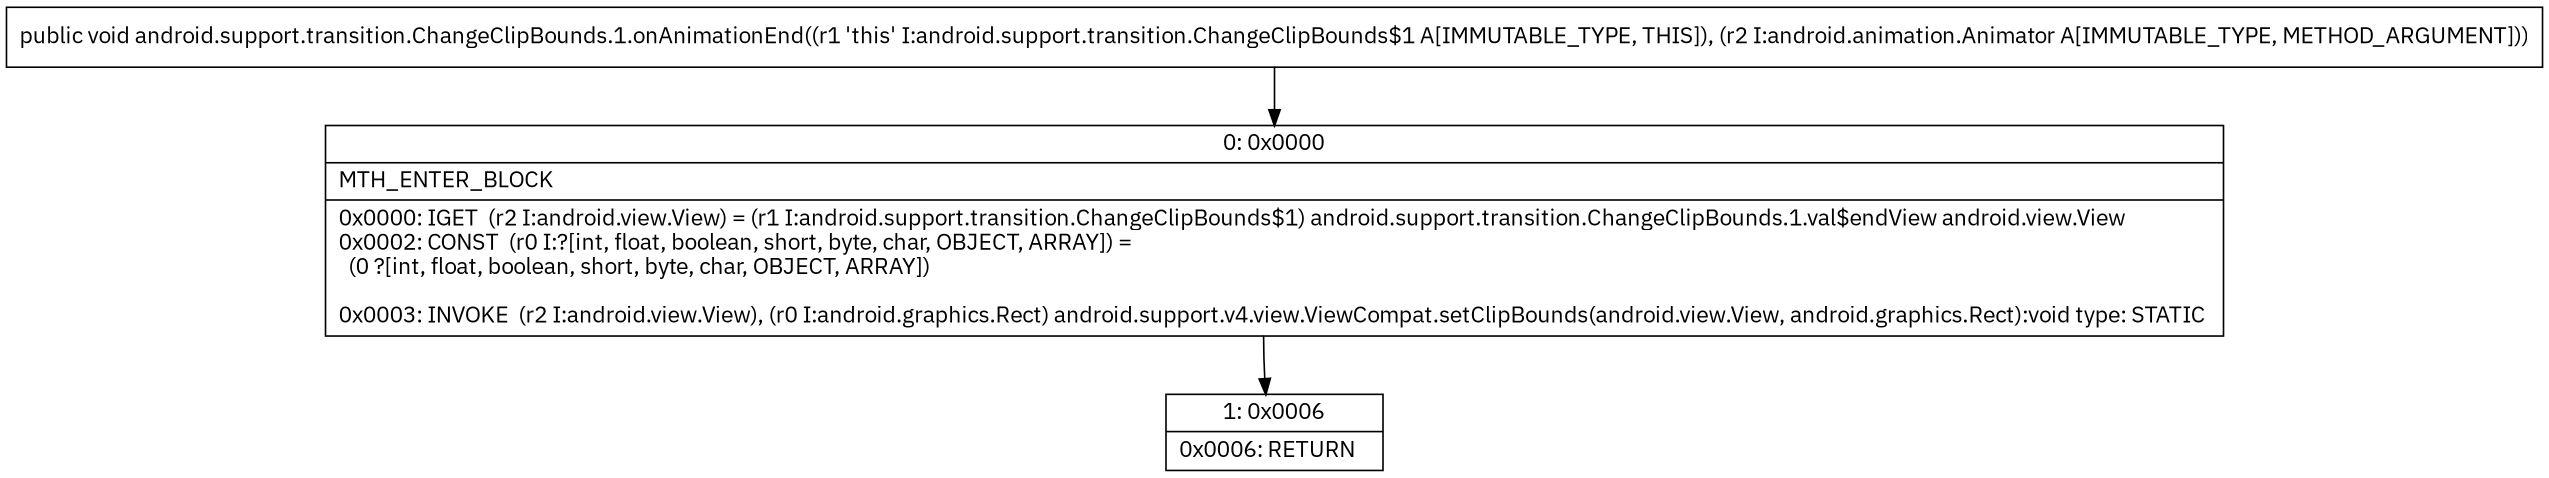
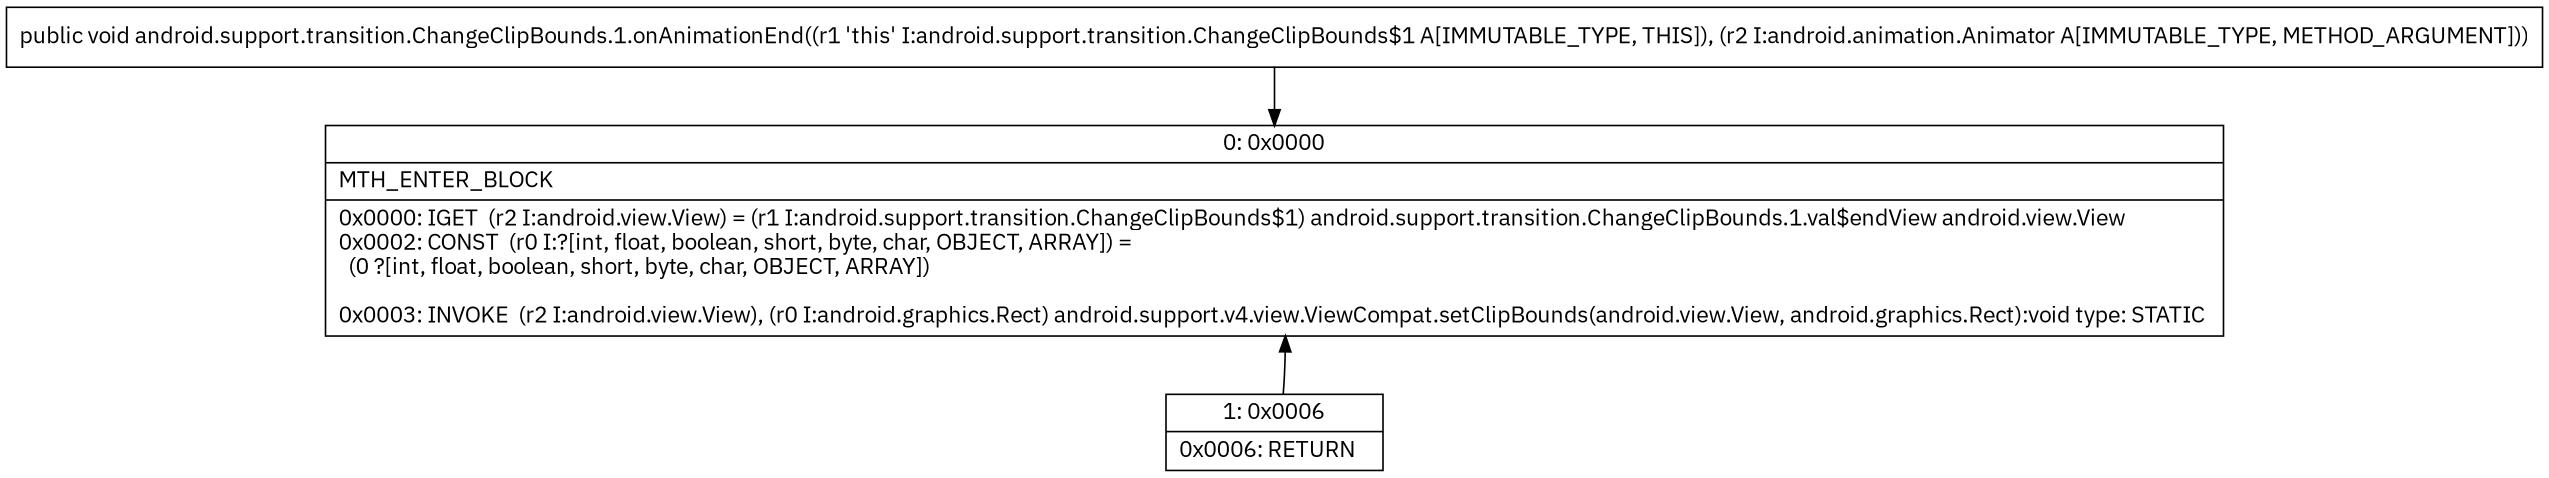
edge "0: 0x0000" -> "1: 0x0006": reversed
